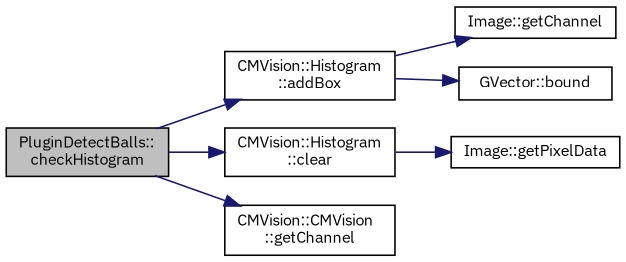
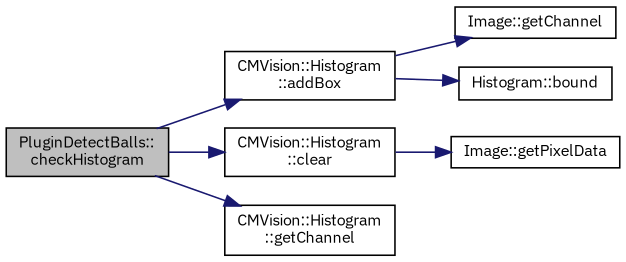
node "GVector::bound": label "GVector::bound" -> "Histogram::bound"
node "CMVision::CMVision ::getChannel": label "CMVision::CMVision ::getChannel" -> "CMVision::Histogram ::getChannel"
